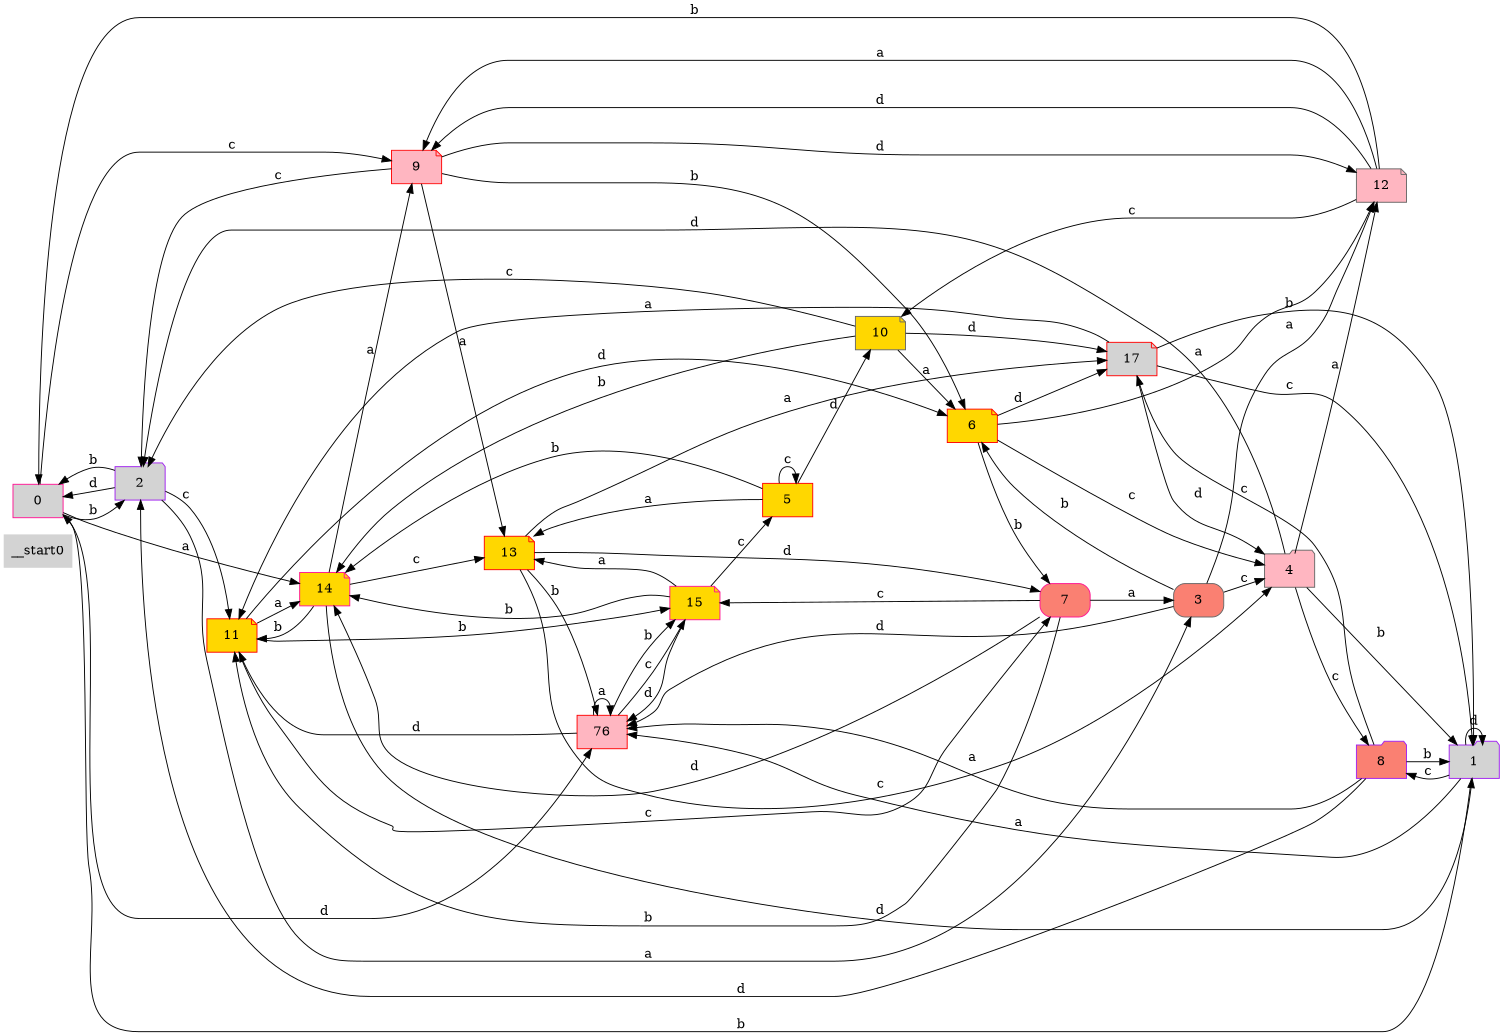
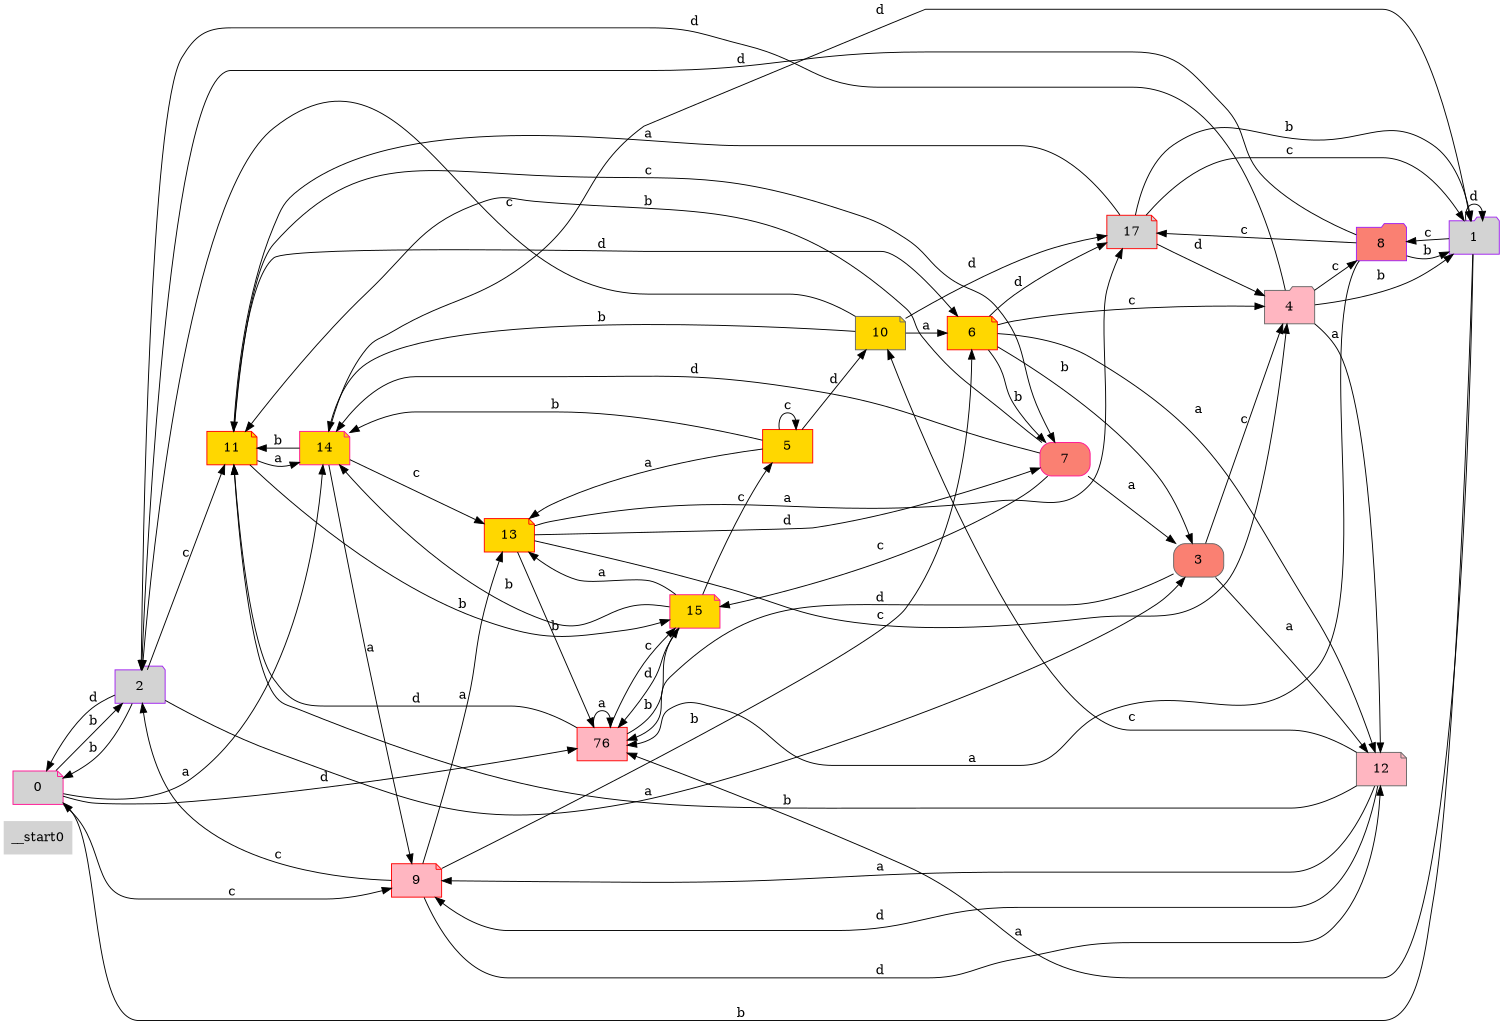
edge "12" -> "0": now "12" -> "11"
node "0": shape box -> note
edge "3" -> "6": reversed
